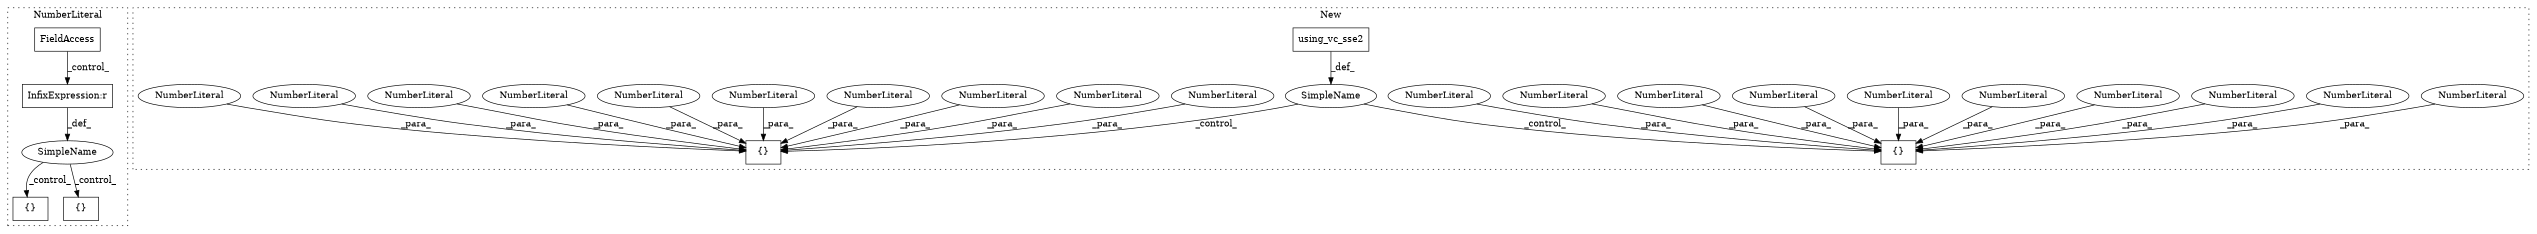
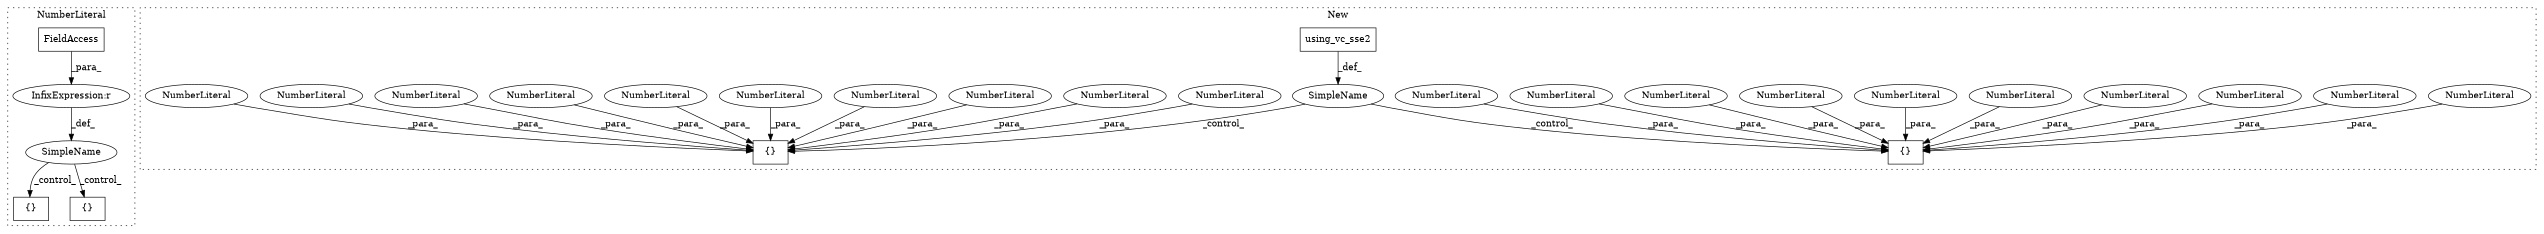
edge "FieldAccess" -> "InfixExpression:r": label "_control_" -> "_para_"
node "InfixExpression:r": shape box -> ellipse
